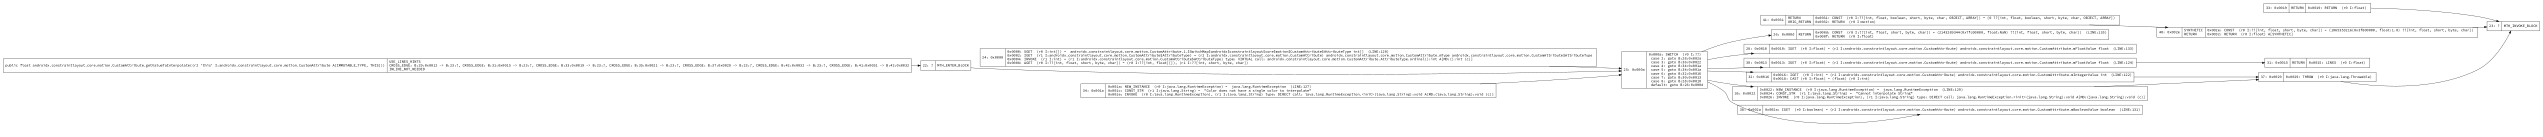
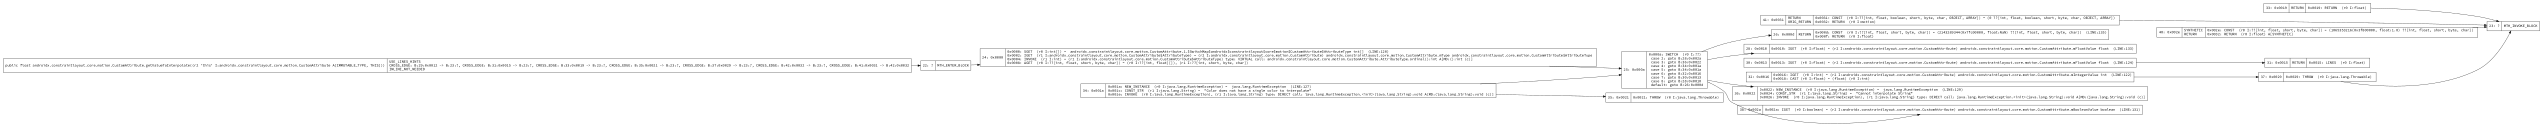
edge "41: 0x0031" -> "40: 0x002e": now "41: 0x0031" -> "23: ?"
edge "25: 0x000a" -> "30: 0x0013": removed
edge "25: 0x000a" -> "32: 0x0016": removed
edge "22: ?" -> "25: 0x000a": now "22: ?" -> "24: 0x0000"
edge "36: 0x0022" -> "37: 0x0029": removed
node "35: 0x0021": added
